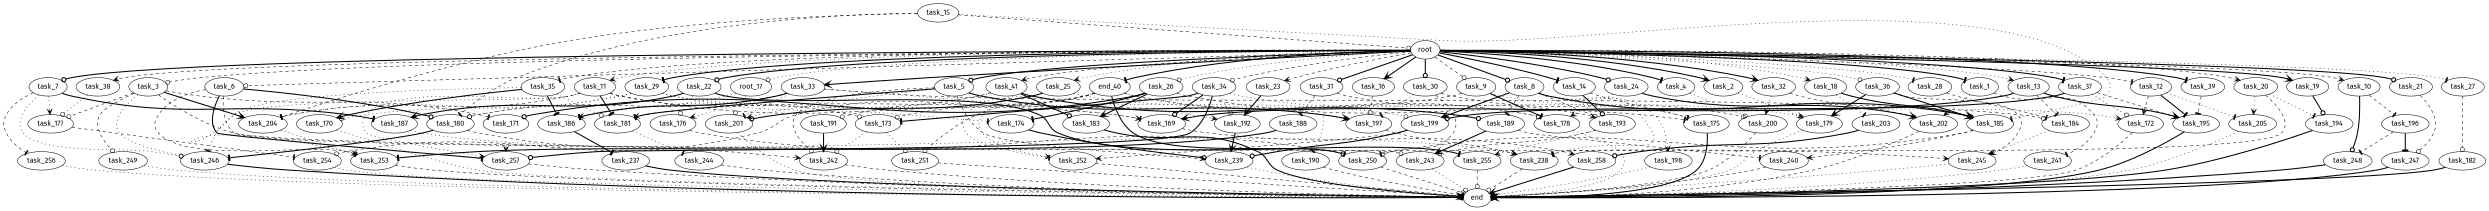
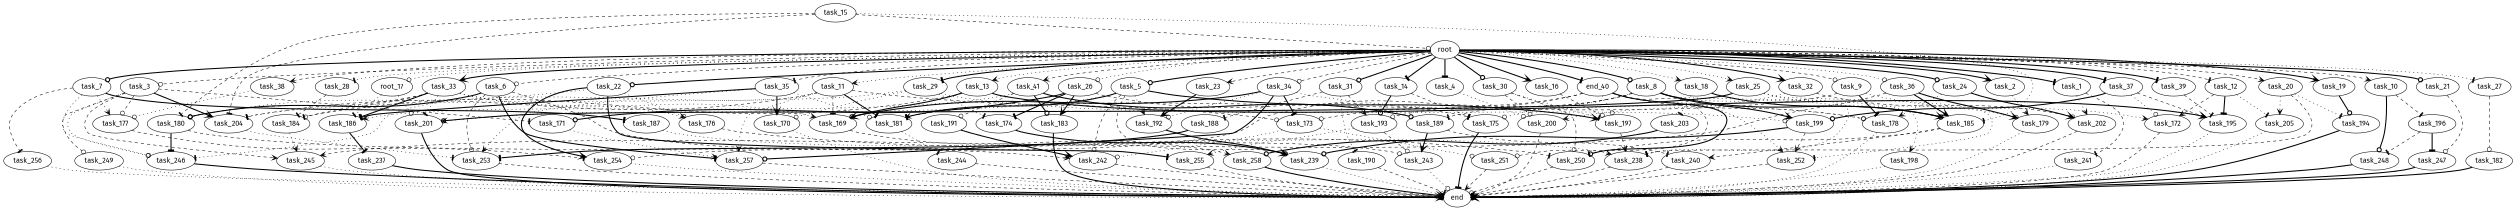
edge "task_22" -> "task_187": now "task_22" -> "task_254"
edge "task_201" -> "end": style dotted -> bold
edge "task_195" -> "end": style bold -> dotted
